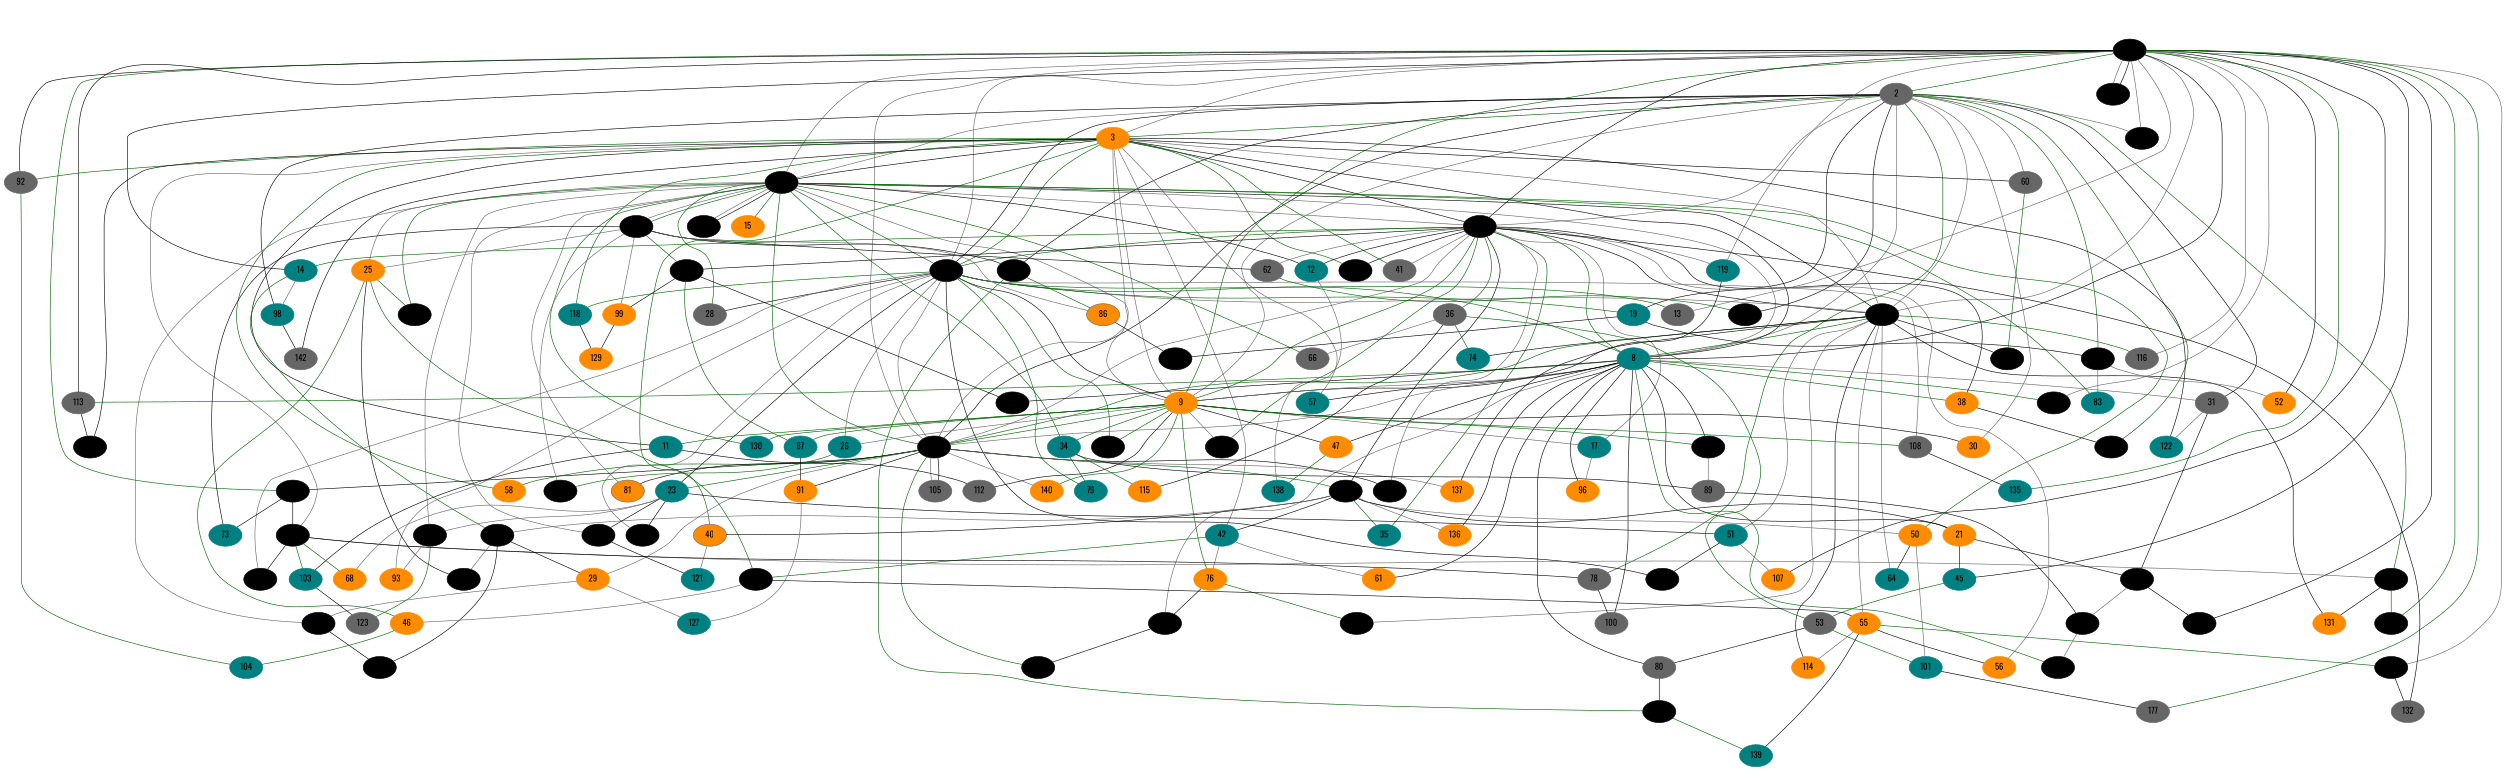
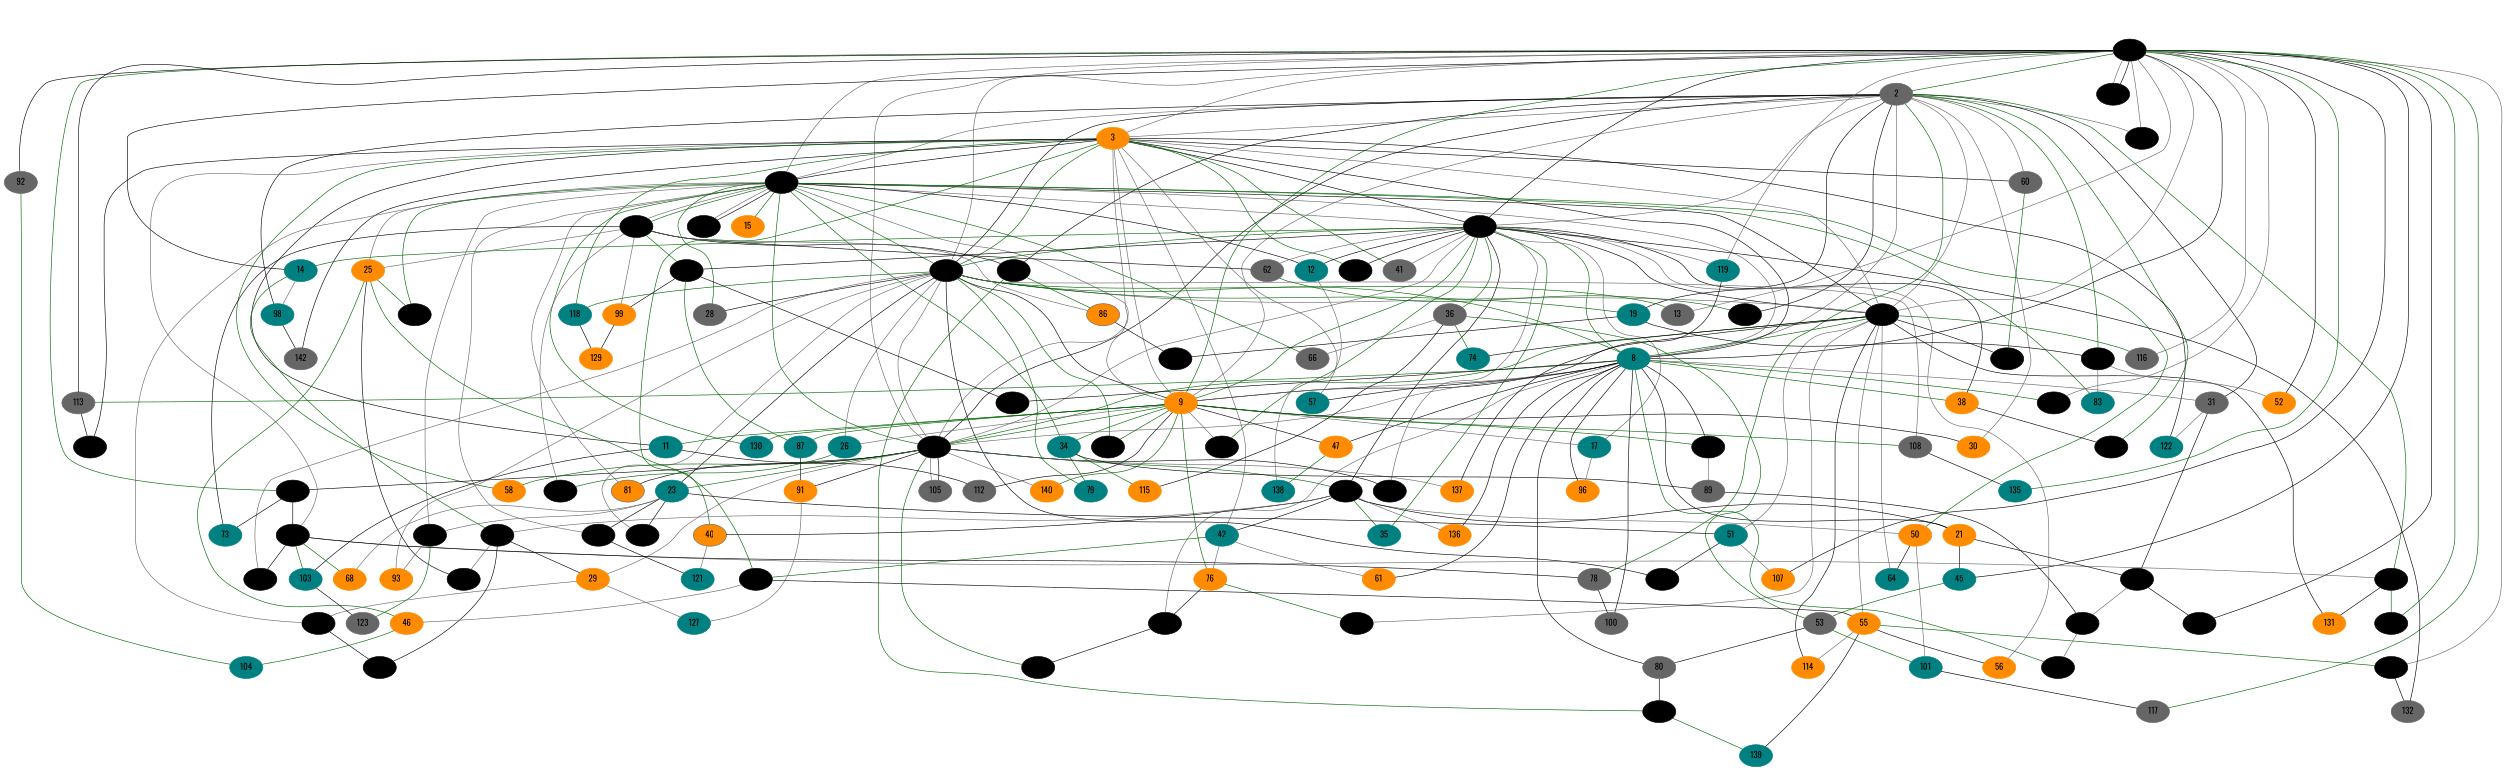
edge "2" -- "3": color darkgreen -> gray40
edge "3" -- "92": removed
node "177": label "177" -> "117"
